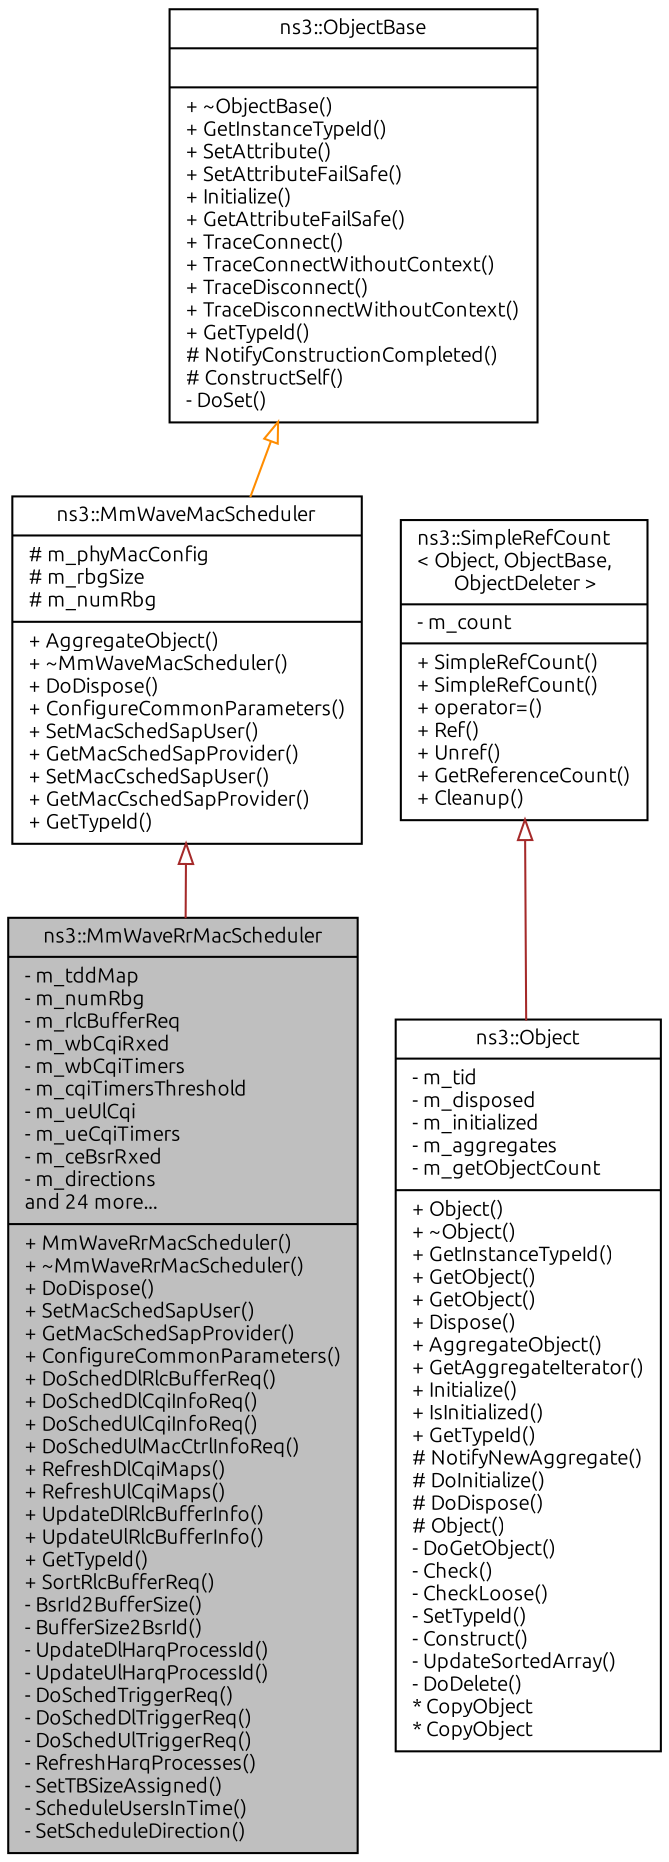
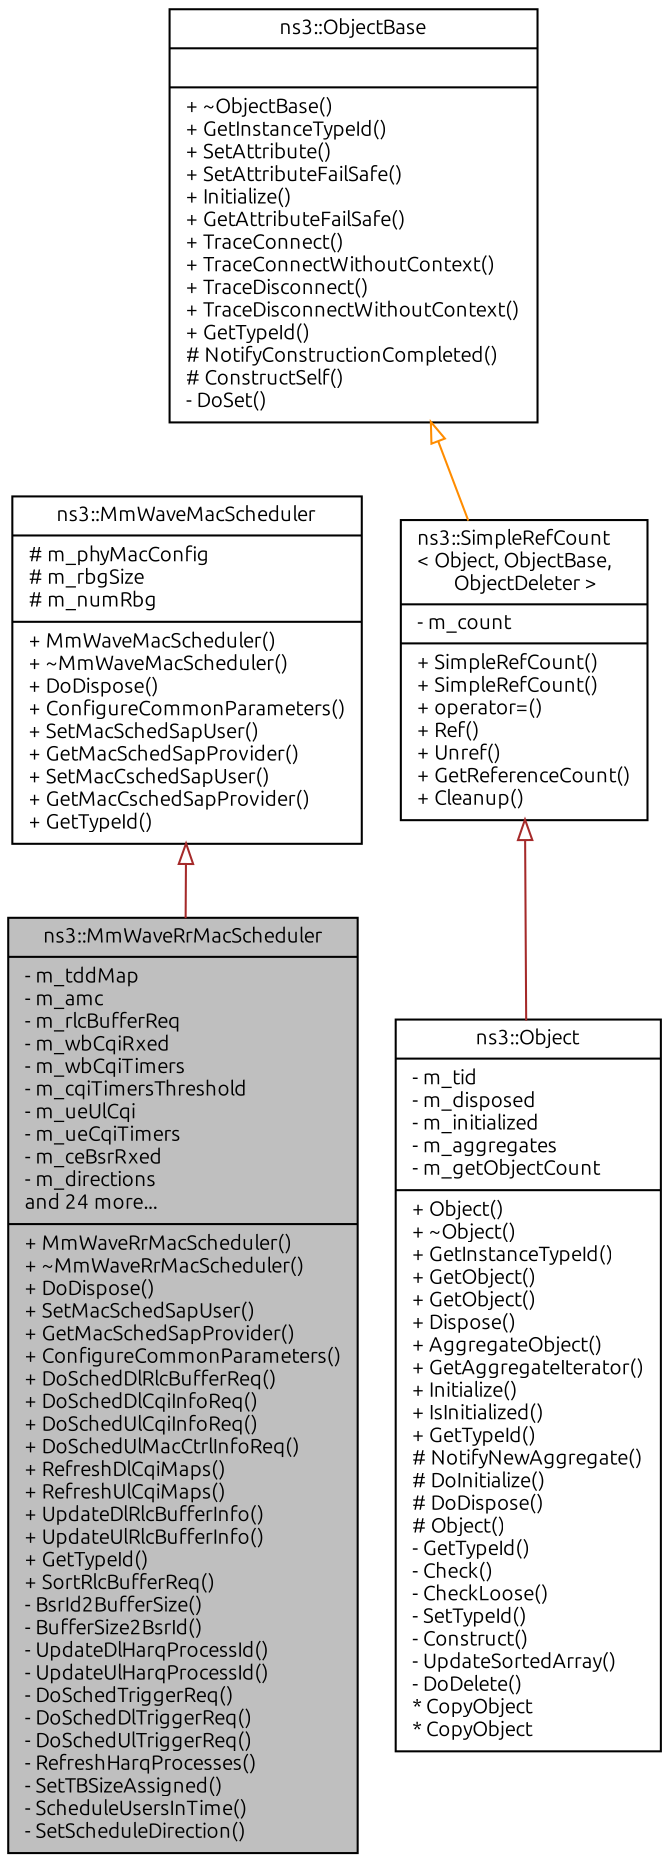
edge "ns3::MmWaveMacScheduler" -> "ns3::ObjectBase": now "ns3::SimpleRefCount" -> "ns3::ObjectBase"
node "ns3::MmWaveMacScheduler": text "+ AggregateObject()" -> "+ MmWaveMacScheduler()"
node "ns3::MmWaveRrMacScheduler": text "- m_numRbg" -> "- m_amc"
node "ns3::Object": text "- DoGetObject()" -> "- GetTypeId()"
